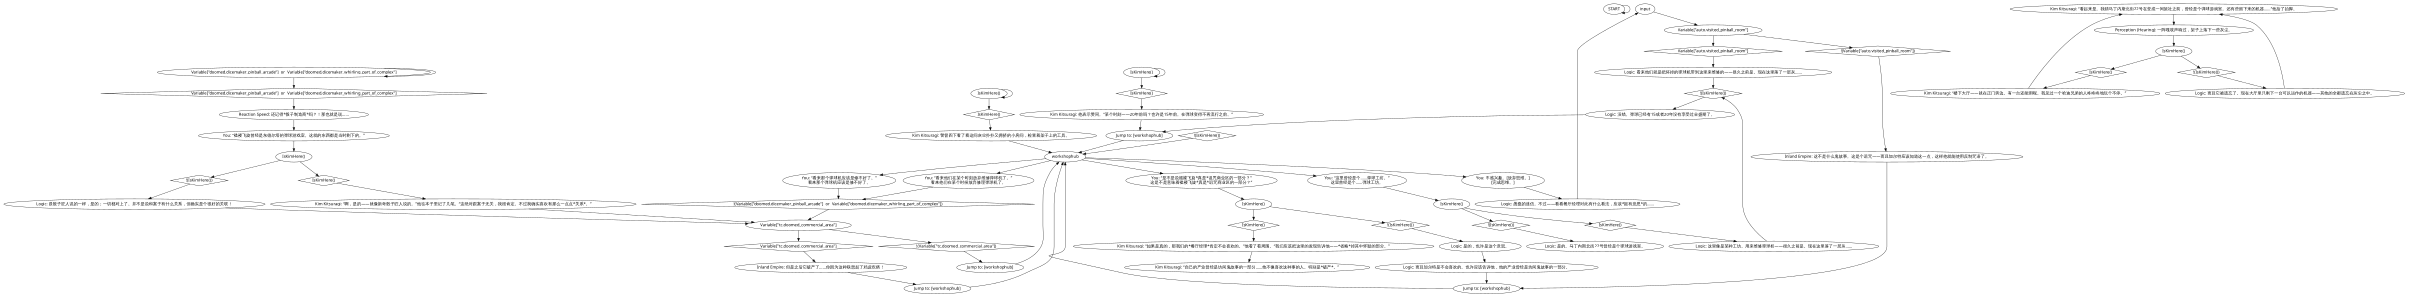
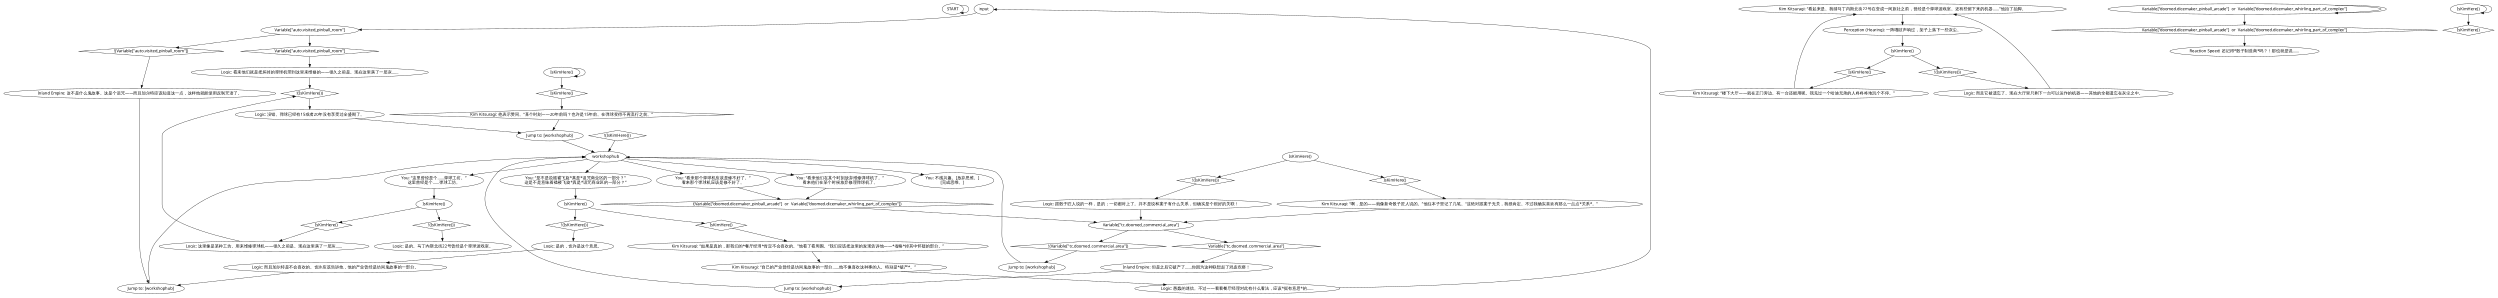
node "Kim Kitsuragi: 他表示赞同。“某个时刻——20年前吗？也许是15年前。在弹球变得不再流行之前。”": shape ellipse -> diamond
node "You: “褴褛飞旋曾经是东德尔塔的弹球游戏室。这就的东西都是当时剩下的。”": removed
node "Kim Kitsuragi: 警督四下看了看这间灰尘扑扑又拥挤的小房间，检查着架子上的工具。": removed
edge "You: 不感兴趣。[放弃思维。] [完成思维。]" -> "Logic: 愚蠢的迷信。不过——看看餐厅经理对此有什么看法，应该*挺有意思*的……": now "Kim Kitsuragi: “自己的产业曾经是坊间鬼故事的一部分……他不像喜欢这种事的人。特别是*破产*。”" -> "Logic: 愚蠢的迷信。不过——看看餐厅经理对此有什么看法，应该*挺有意思*的……"
